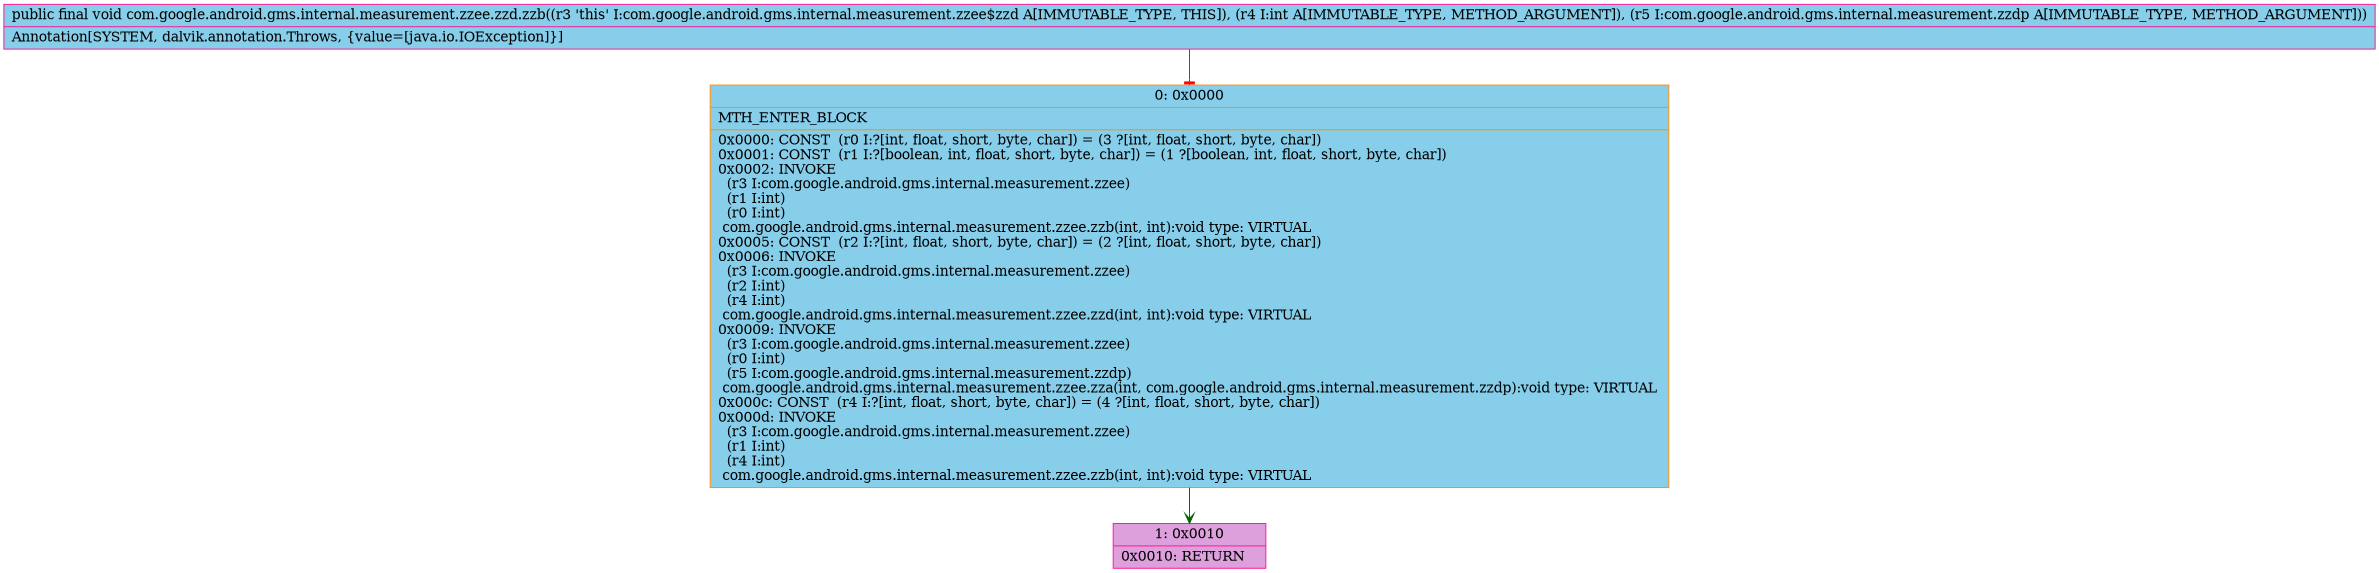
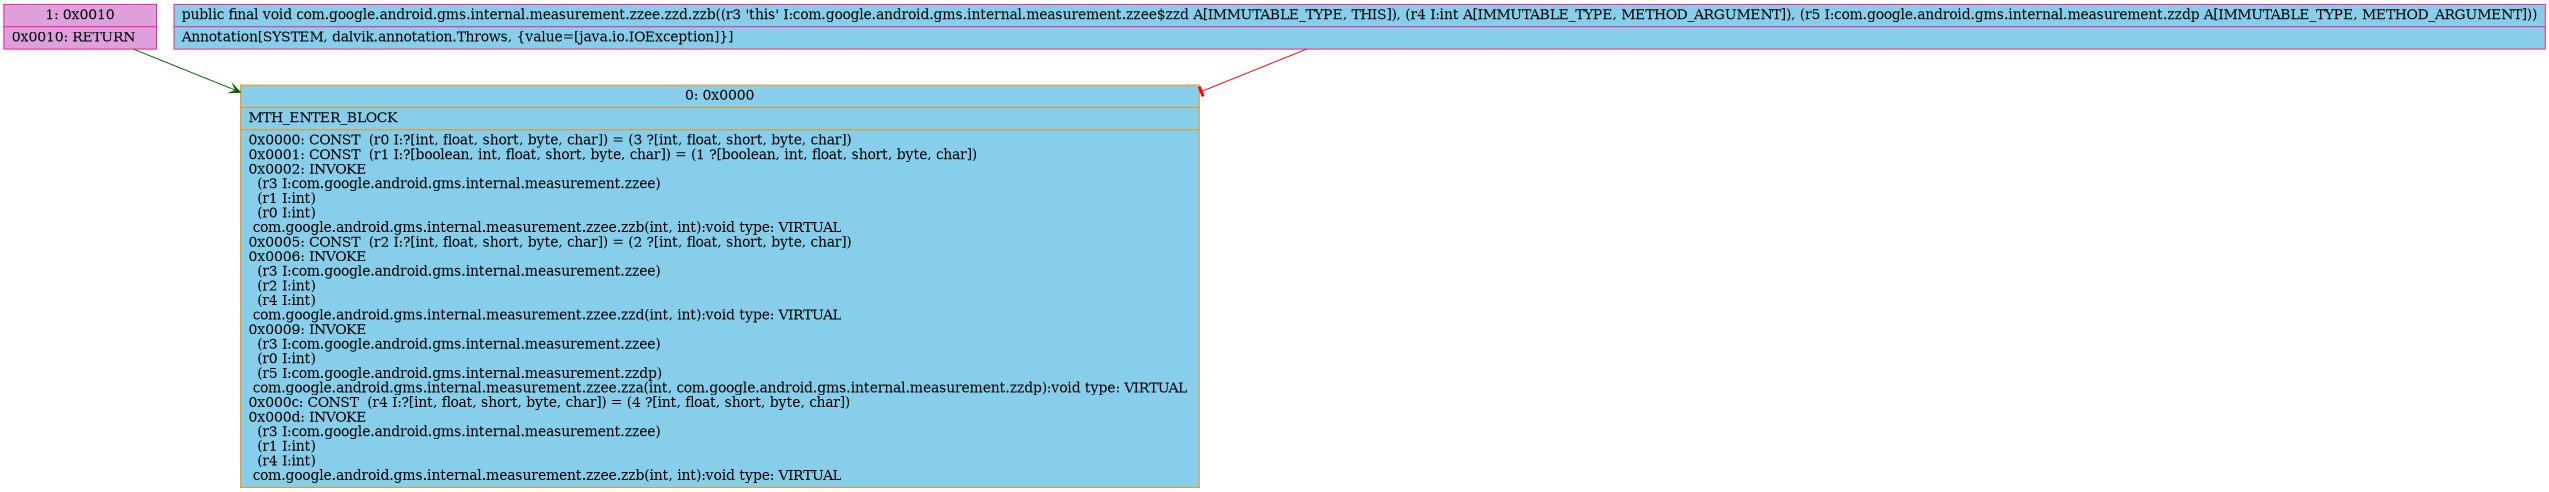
edge "0: 0x0000" -> "1: 0x0010": reversed
